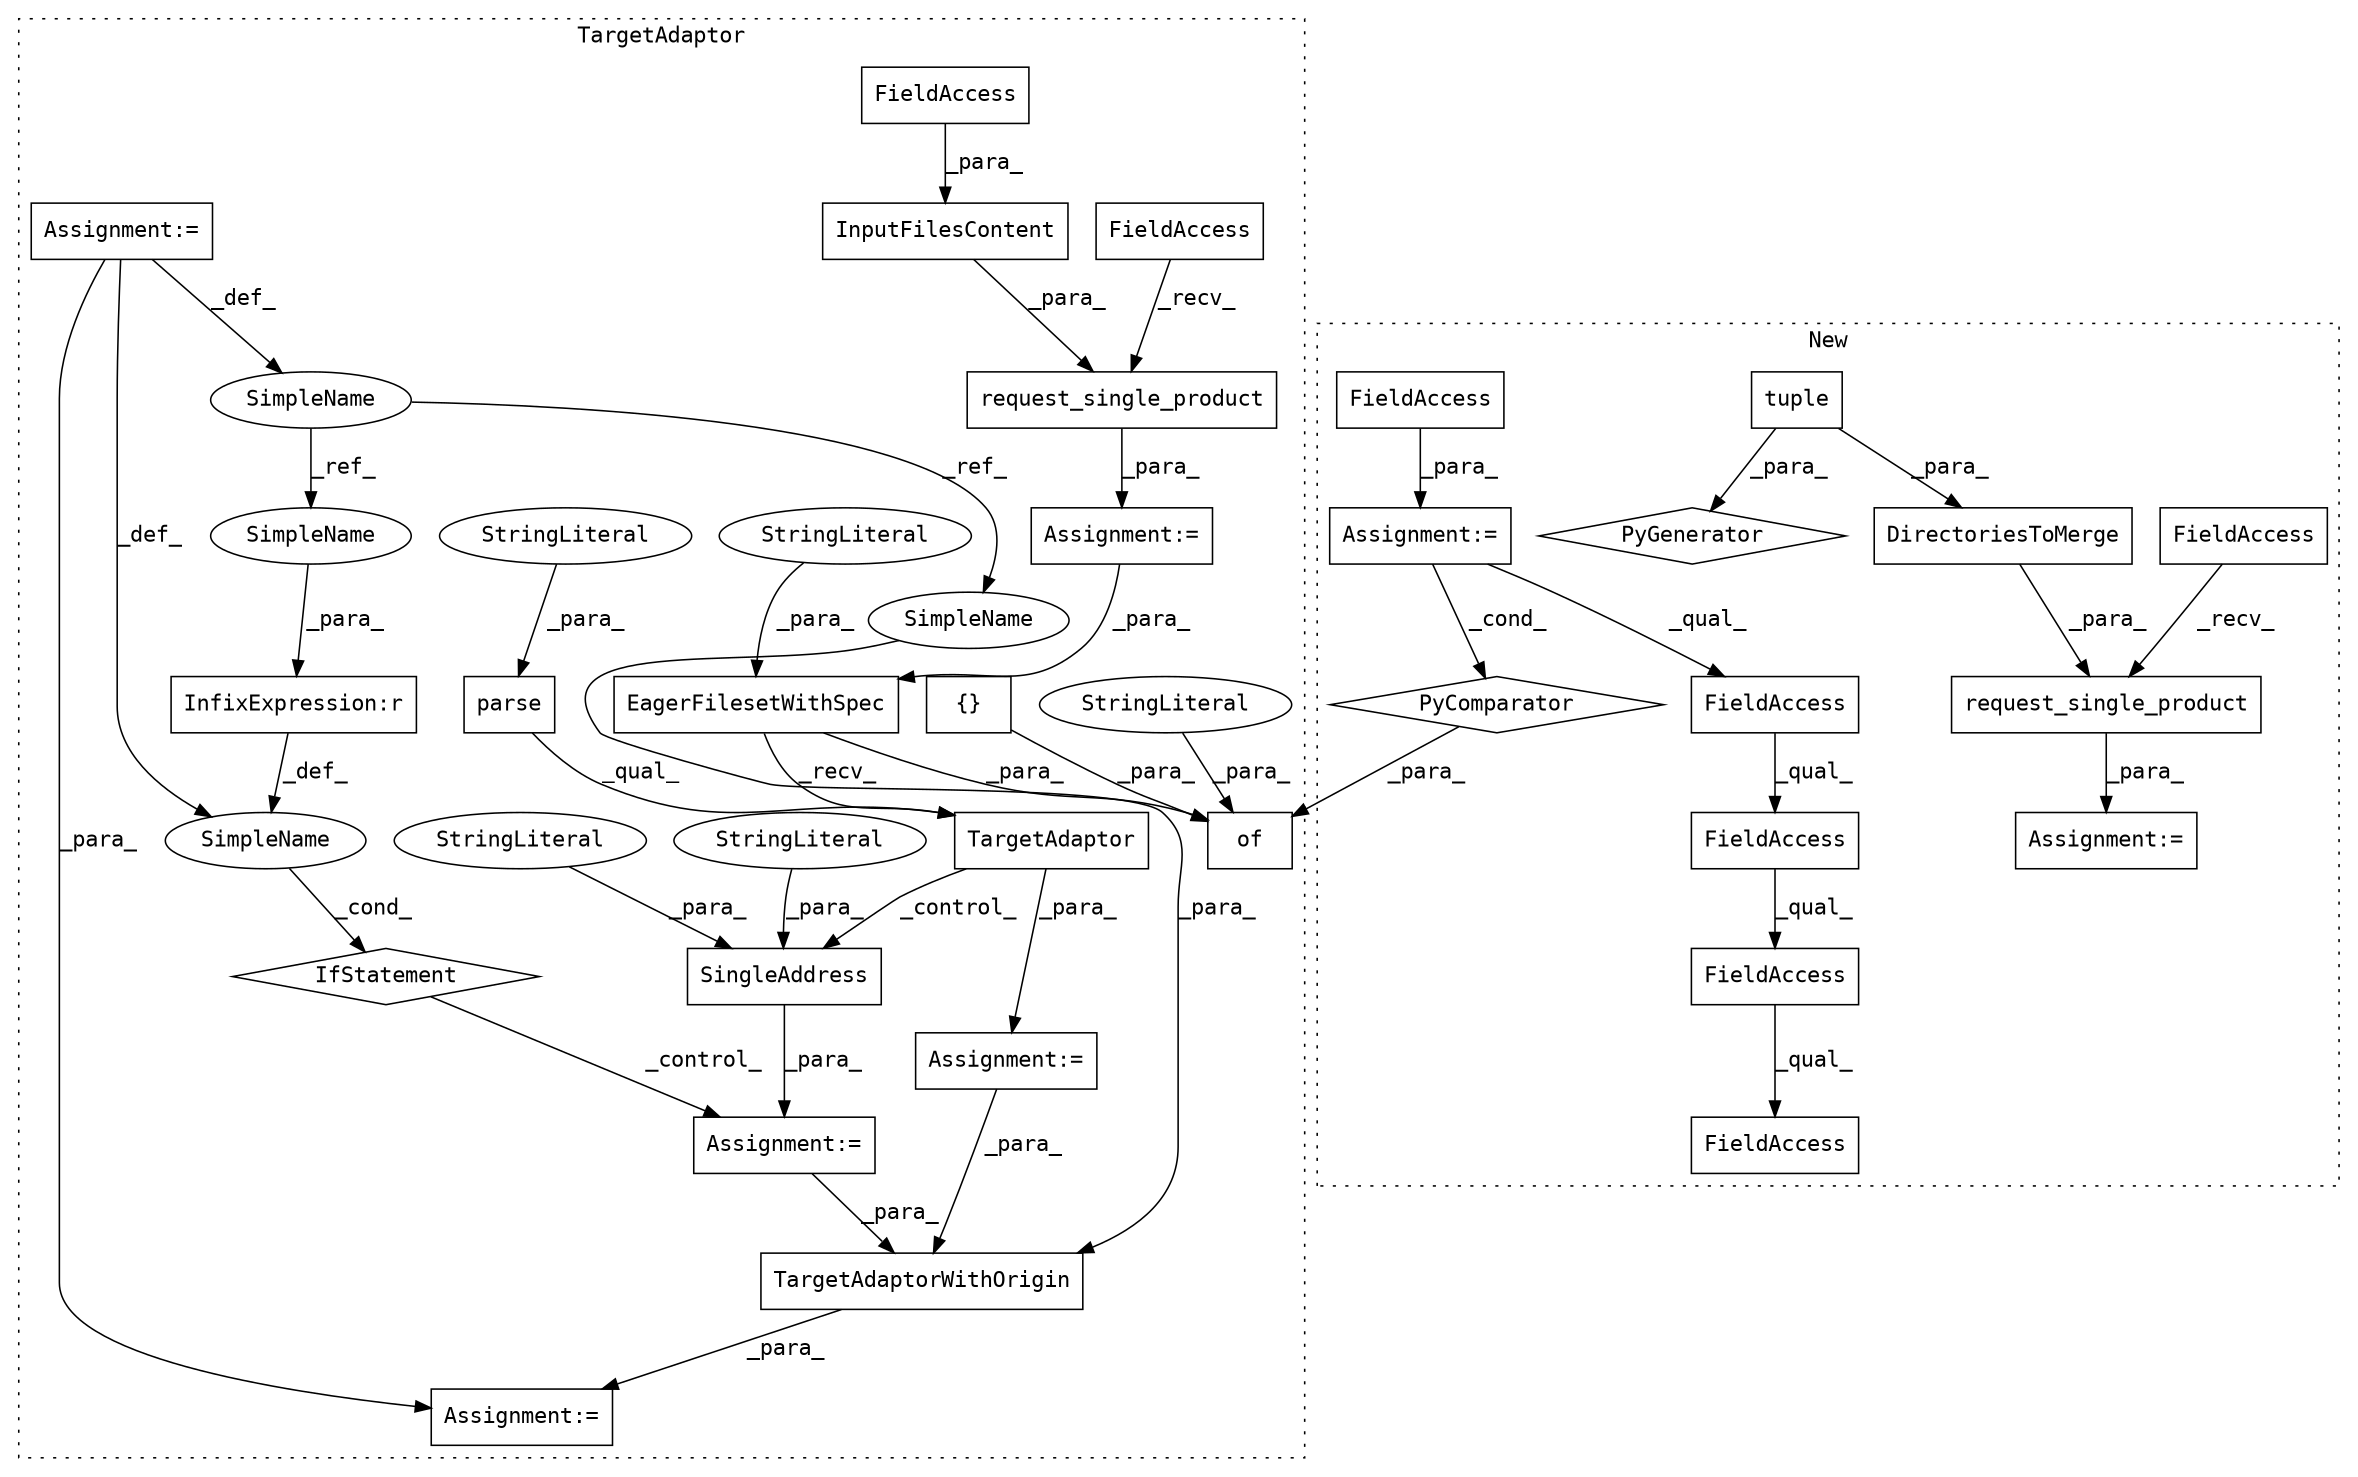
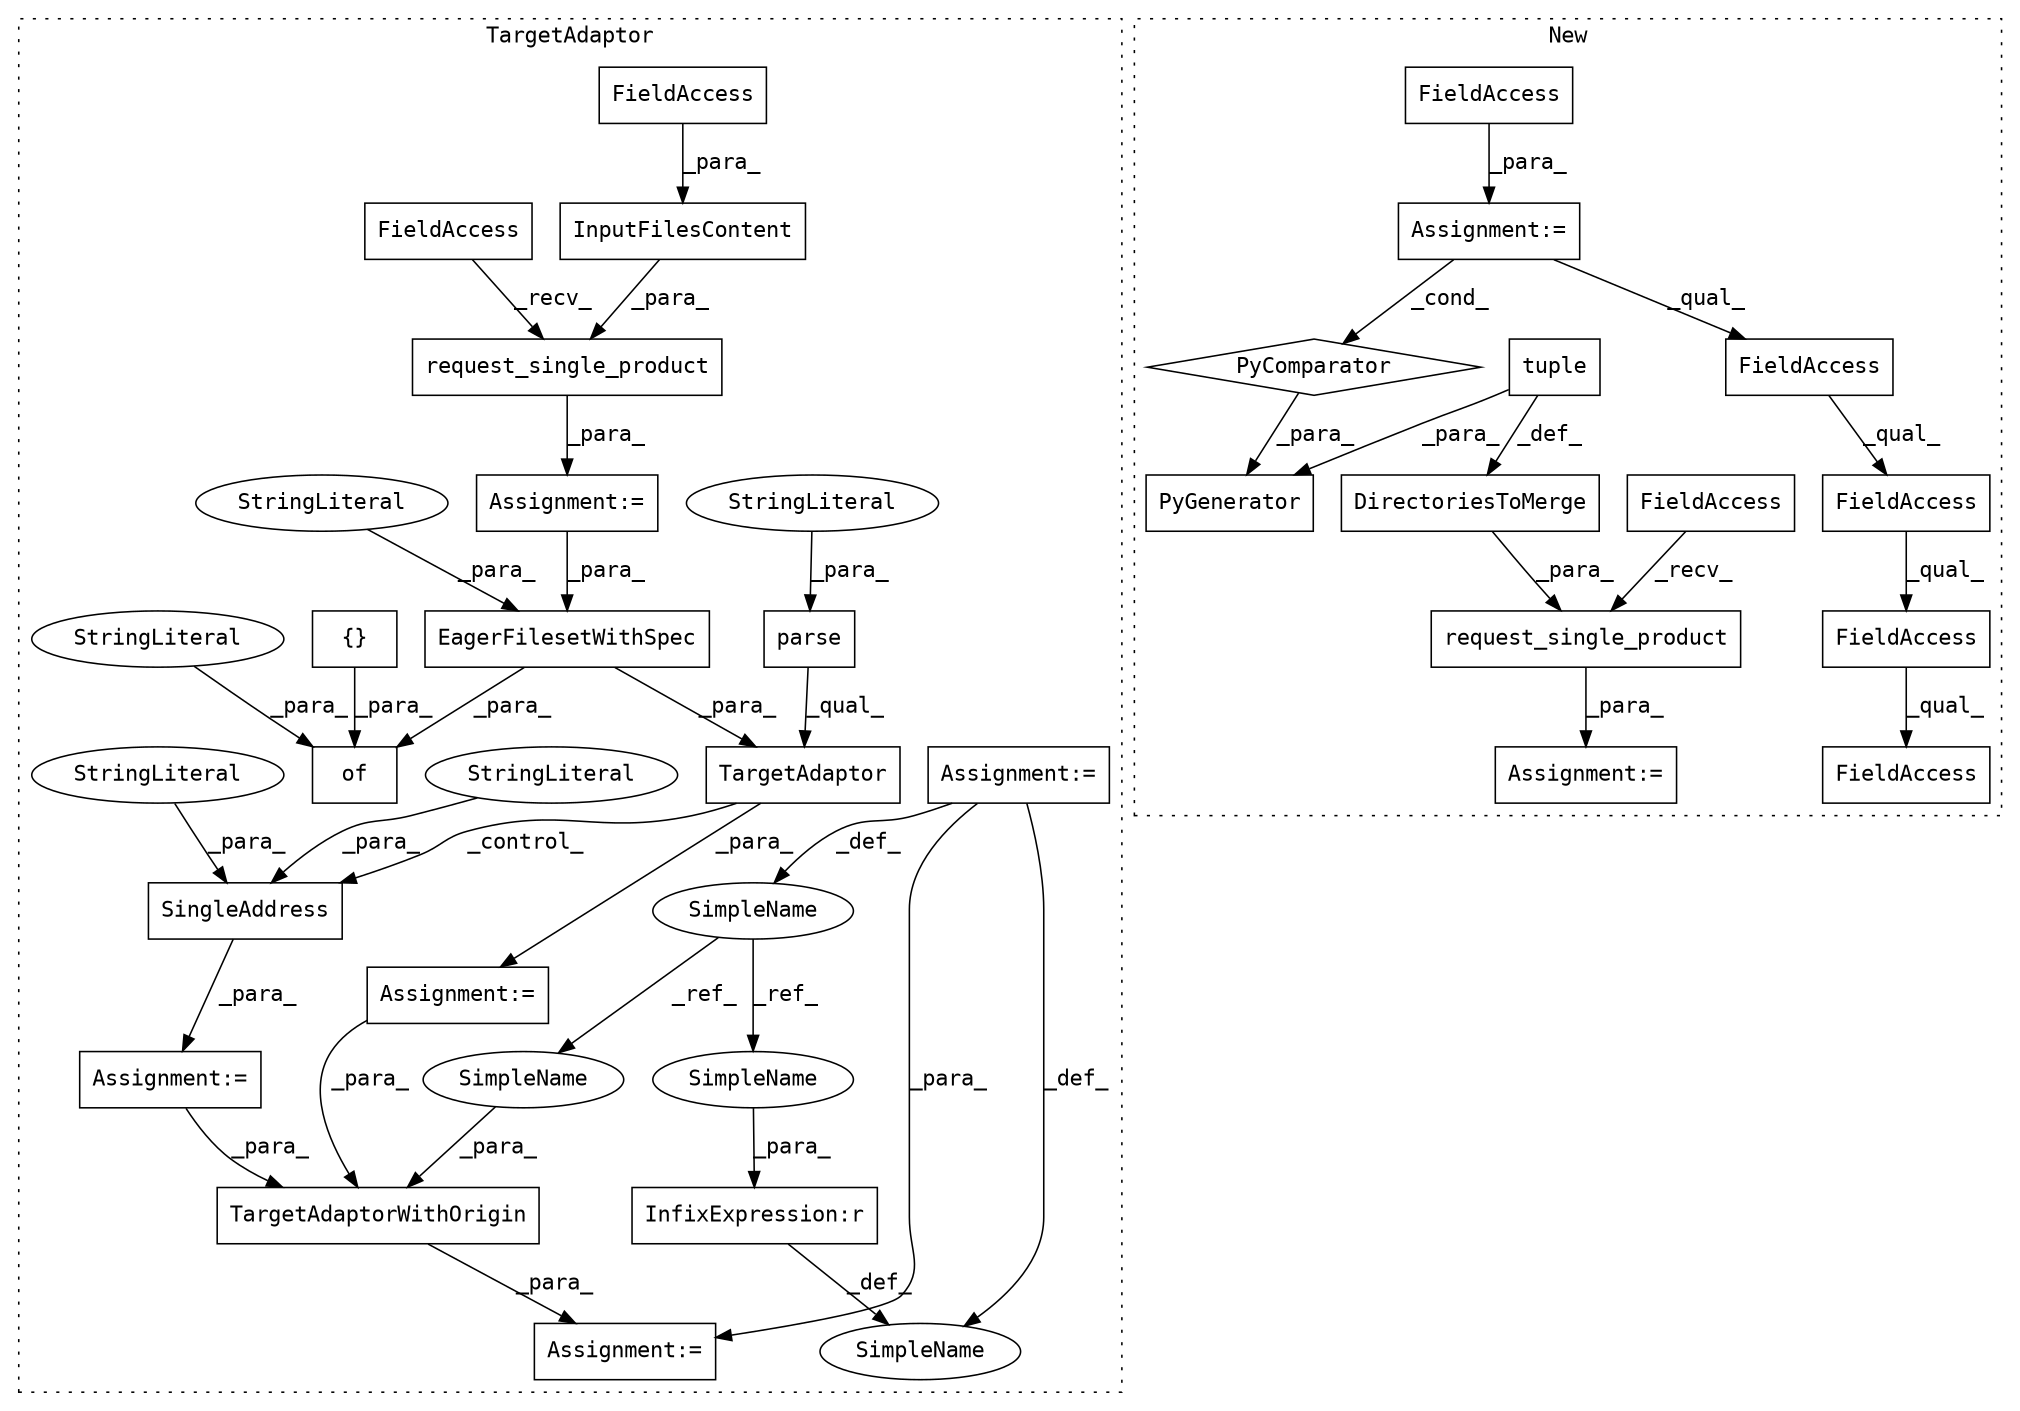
edge "tuple" -> "DirectoriesToMerge": label "_para_" -> "_def_"
node "PyGenerator": shape diamond -> box
edge "PyComparator" -> "of": now "PyComparator" -> "PyGenerator"
edge "EagerFilesetWithSpec" -> "TargetAdaptor": label "_recv_" -> "_para_"
node "IfStatement": removed
